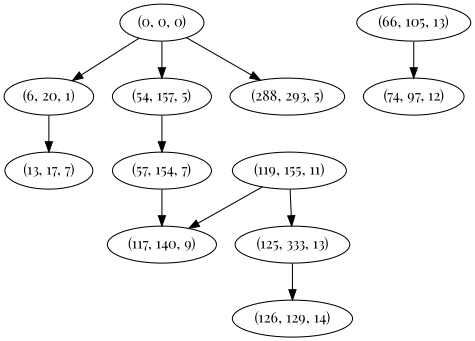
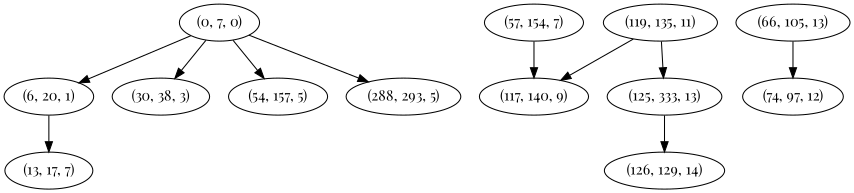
node "(0, 0, 0)": label "(0, 0, 0)" -> "(0, 7, 0)"
node "(30, 38, 3)": added
edge "(54, 157, 5)" -> "(57, 154, 7)": removed
node "(119, 155, 11)": label "(119, 155, 11)" -> "(119, 135, 11)"
